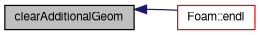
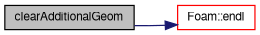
edge "Foam::endl" -> "clearAdditionalGeom": reversed
